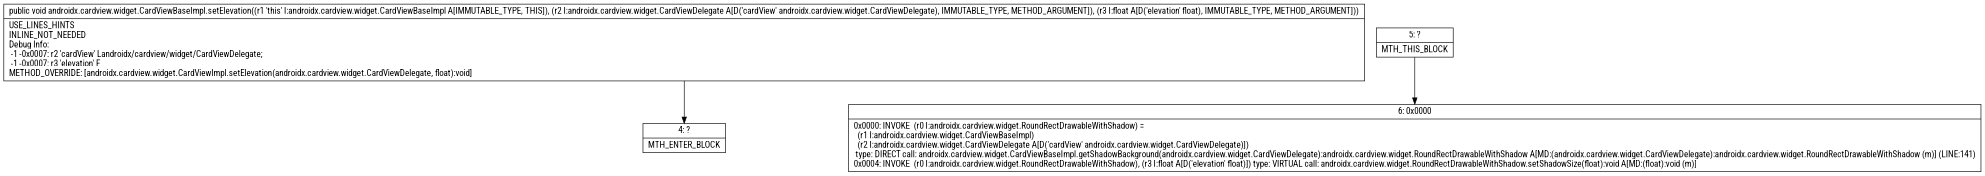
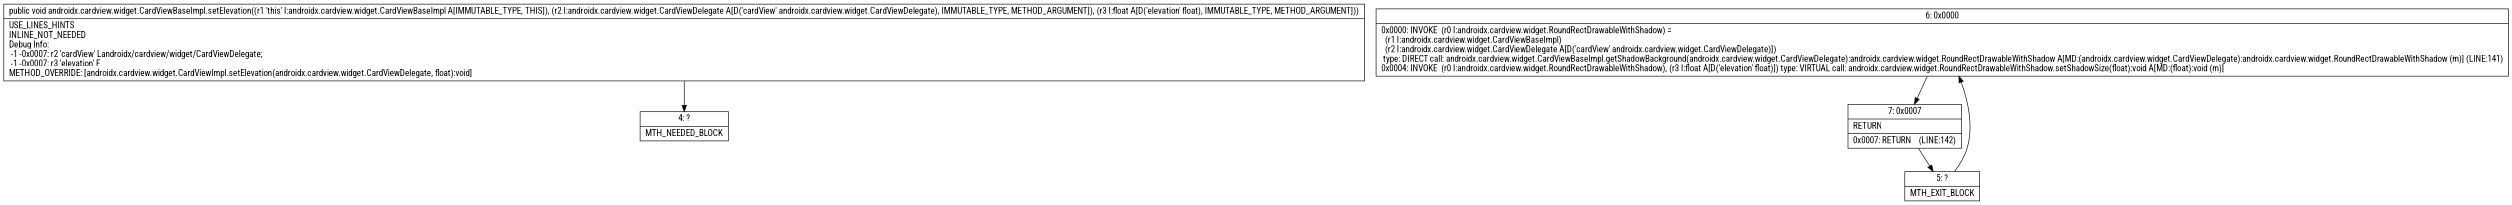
node "5: ?": text "MTH_THIS_BLOCK" -> "MTH_EXIT_BLOCK"
node "7: 0x0007": added
node "4: ?": text "MTH_ENTER_BLOCK" -> "MTH_NEEDED_BLOCK"
